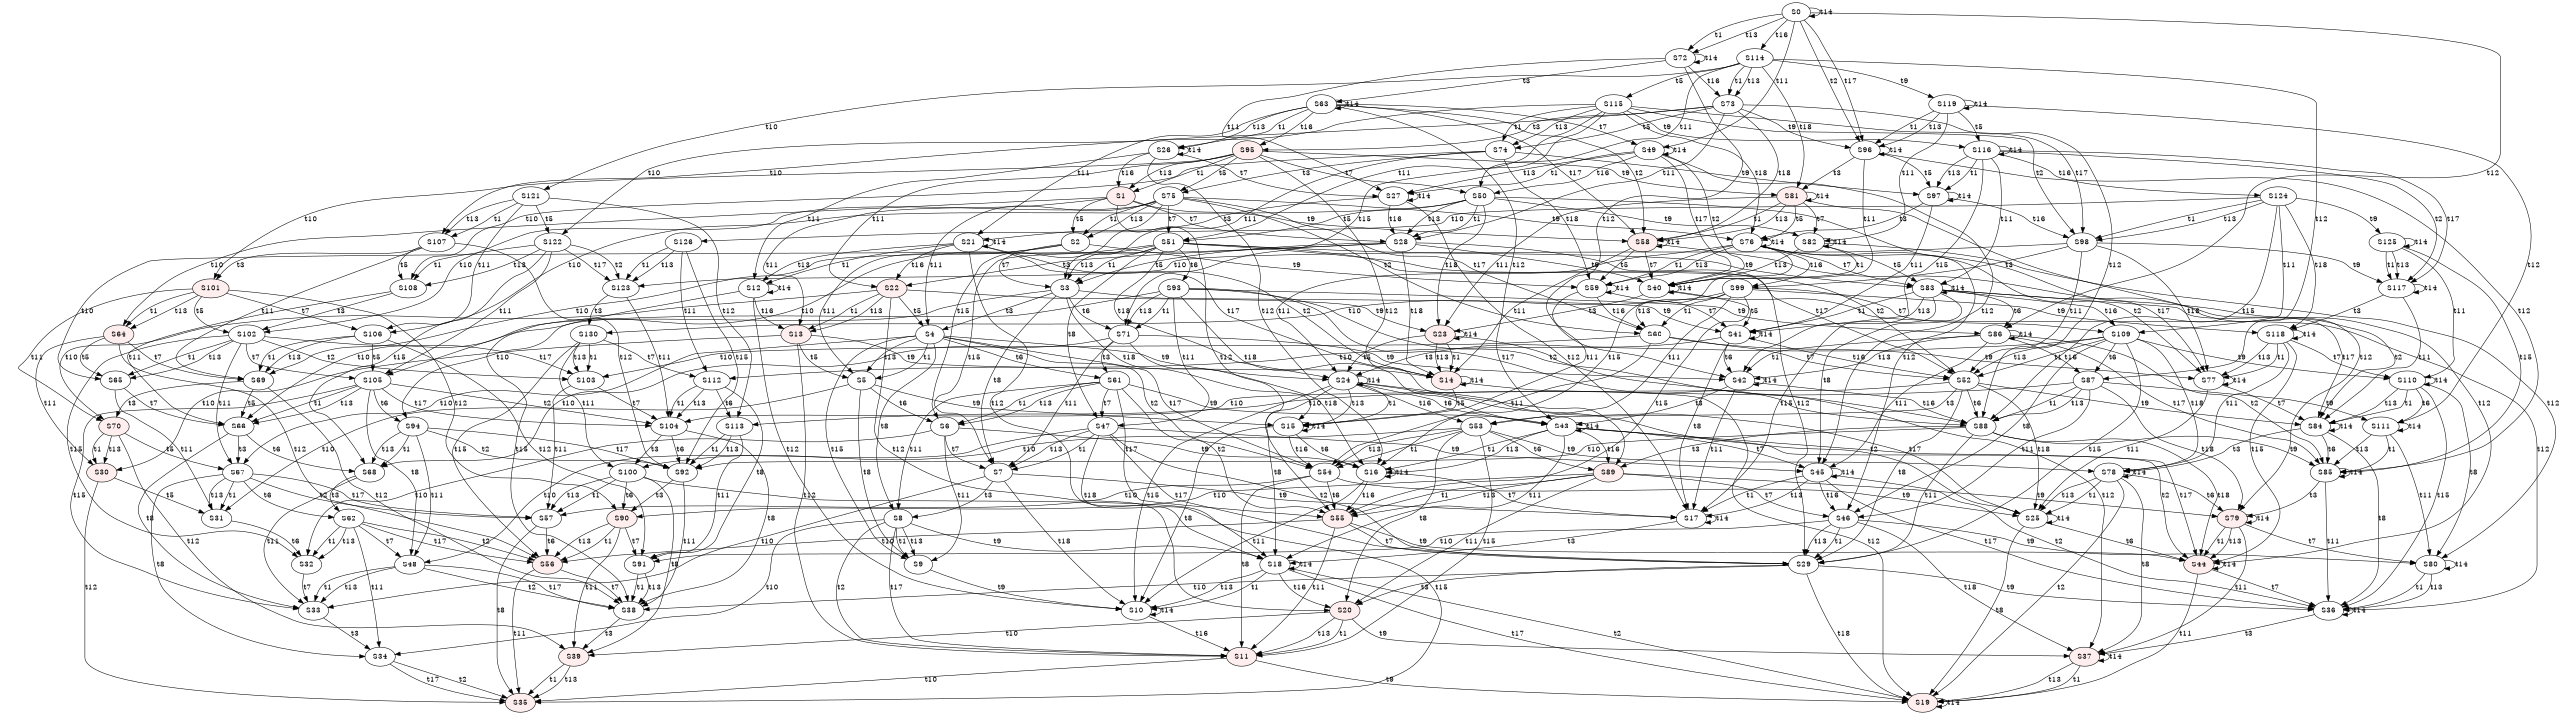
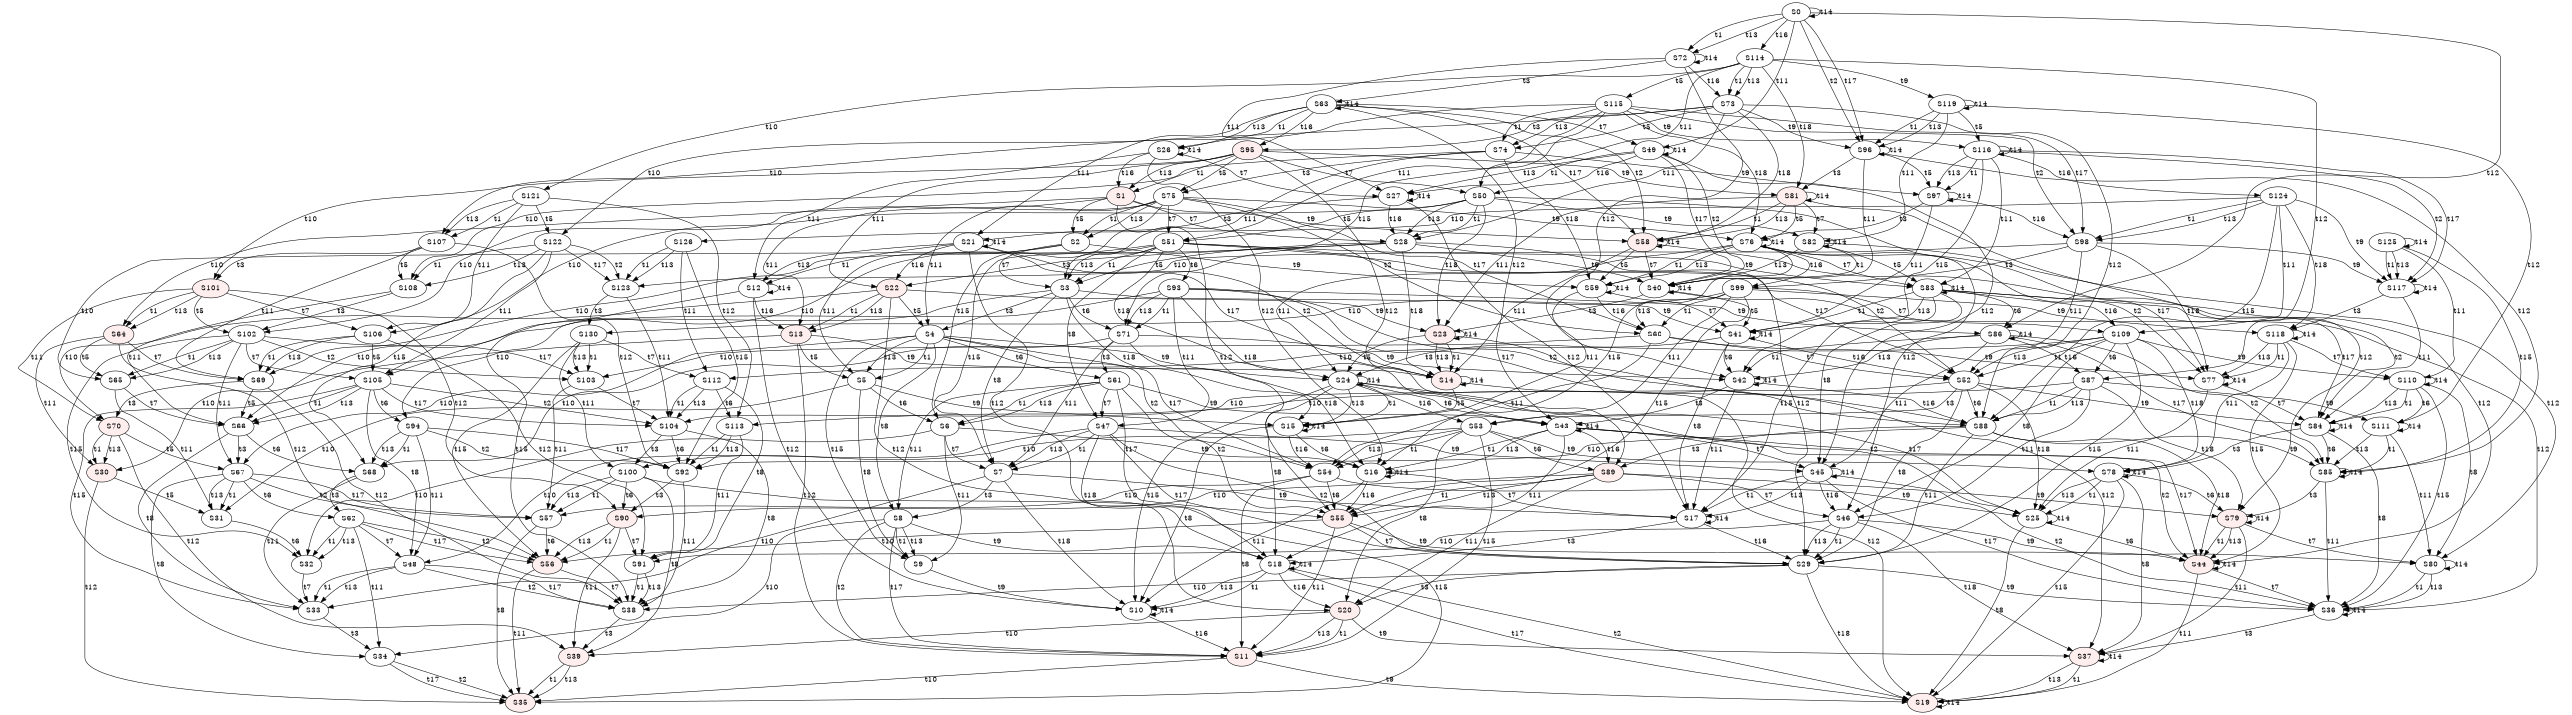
edge "S124" -> "S125": now "S124" -> "S117"
edge "S17" -> "S29": added, label "t16"
edge "S78" -> "S19": label "t2" -> "t15"
